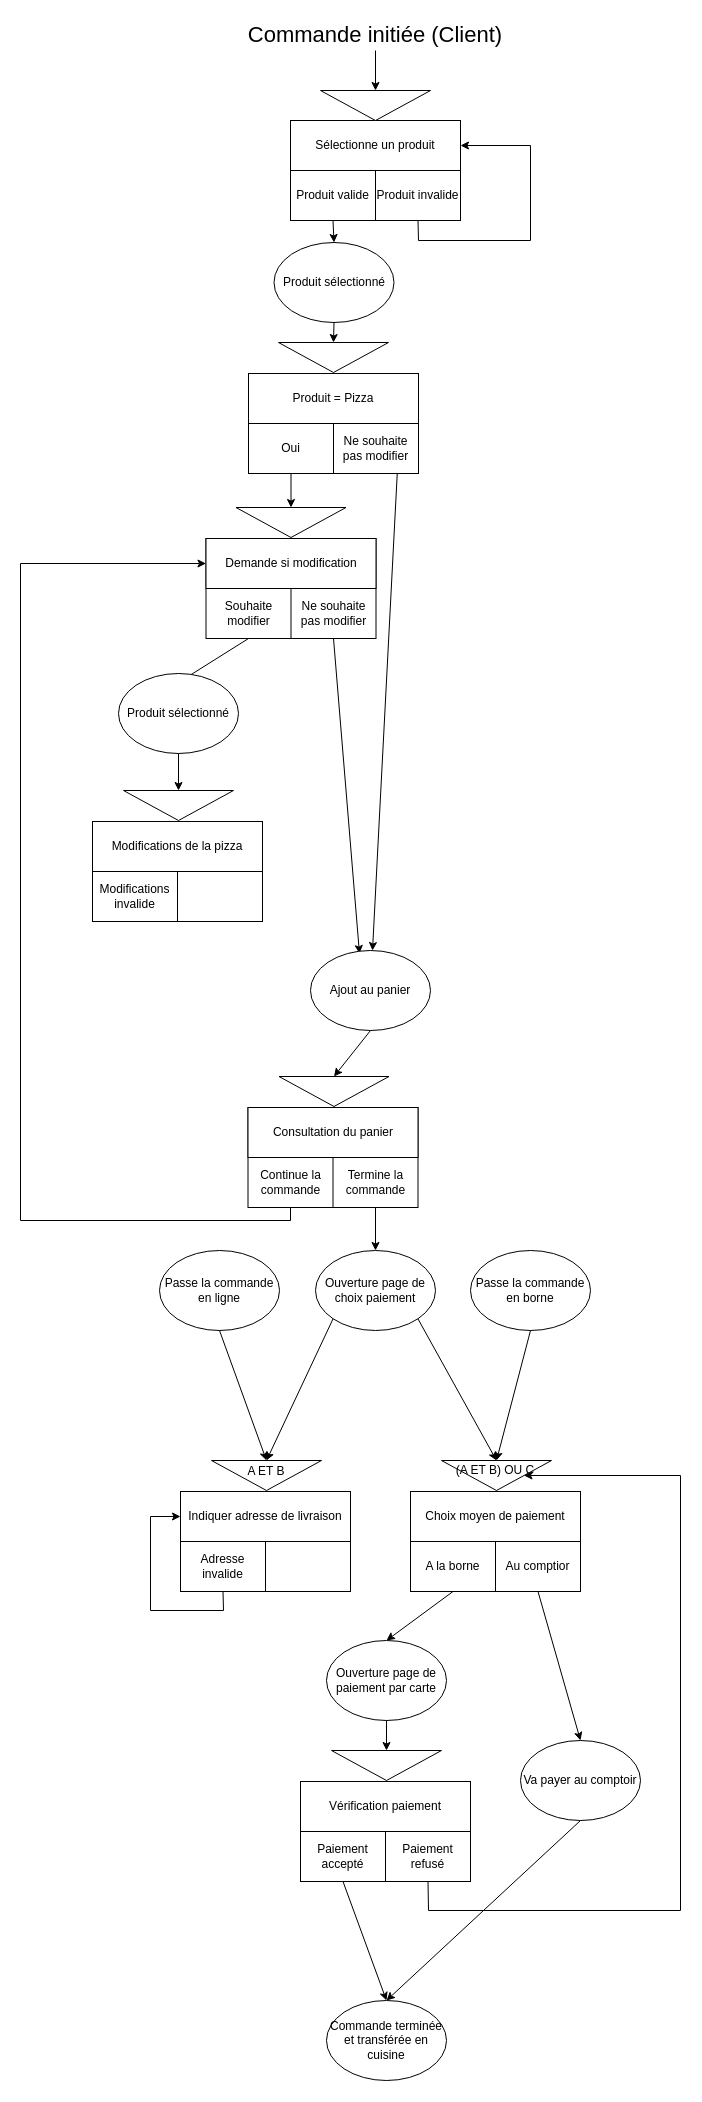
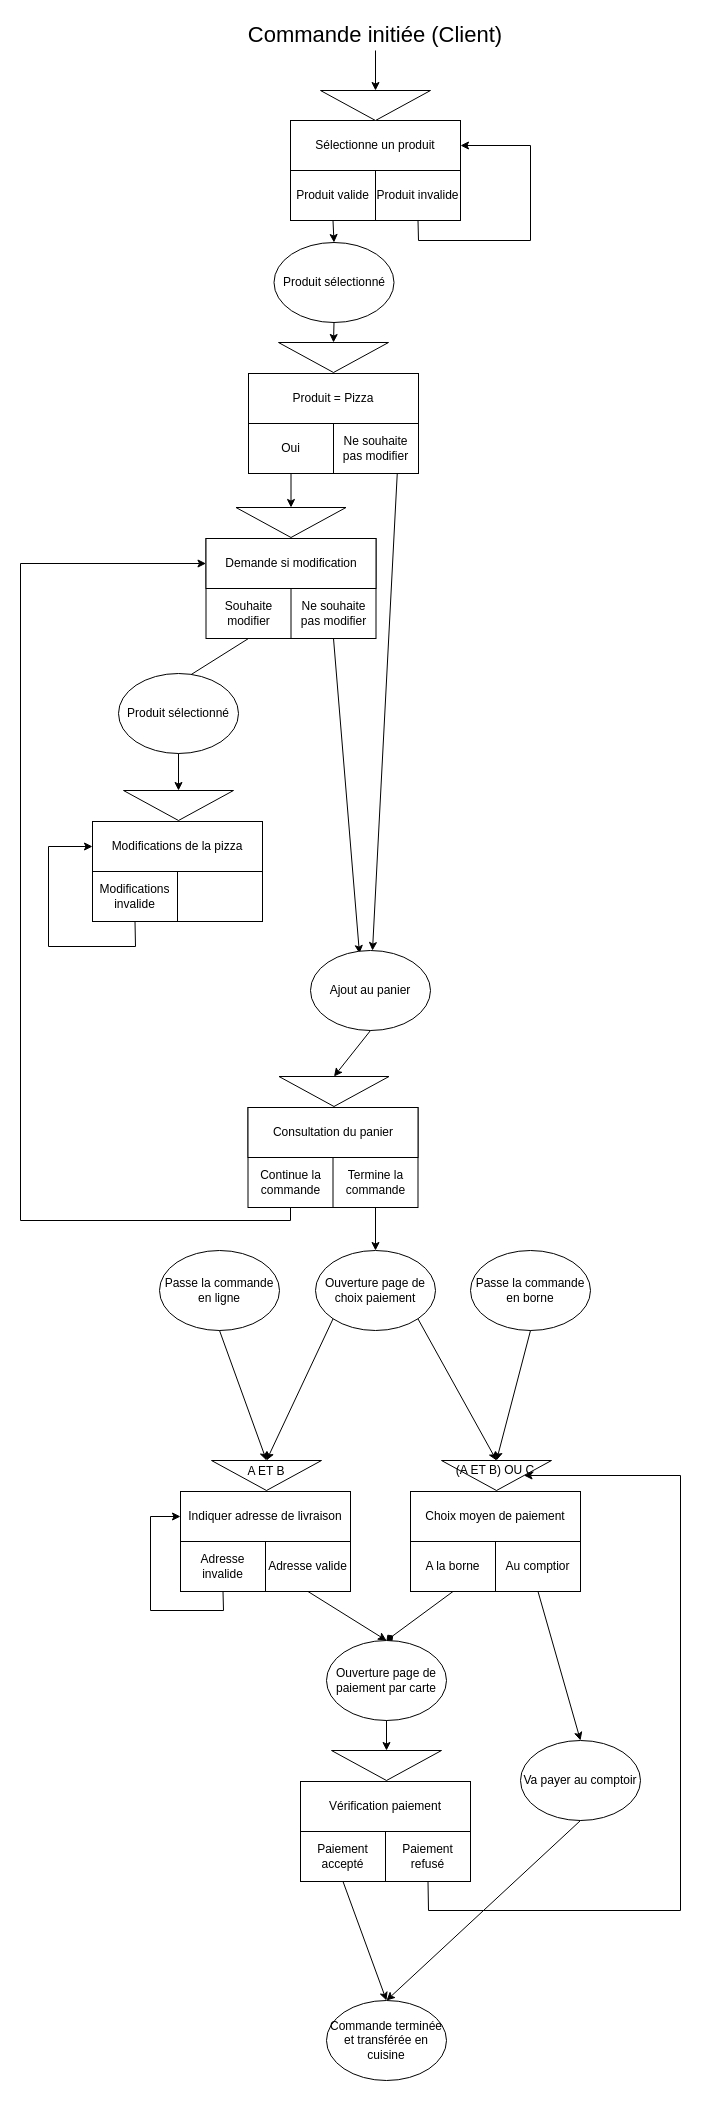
edge "Modifications invalide" -> "Modifications de la pizza": added
node "Adresse valide": added
edge "Adresse valide" -> "Ouverture page de paiement par carte": added
edge "A la borne" -> "Ouverture page de paiement par carte": arrowhead classic -> diamond
